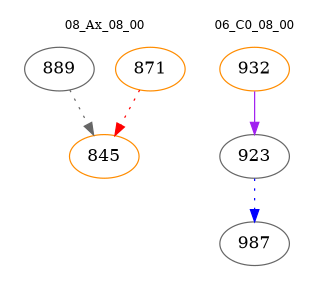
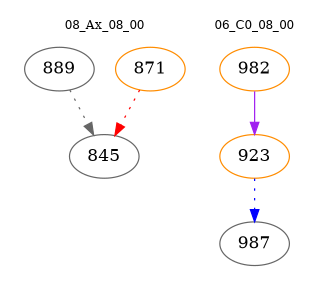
node "932": label "932" -> "982"
node "845": color darkorange -> gray40
node "923": color gray40 -> darkorange
